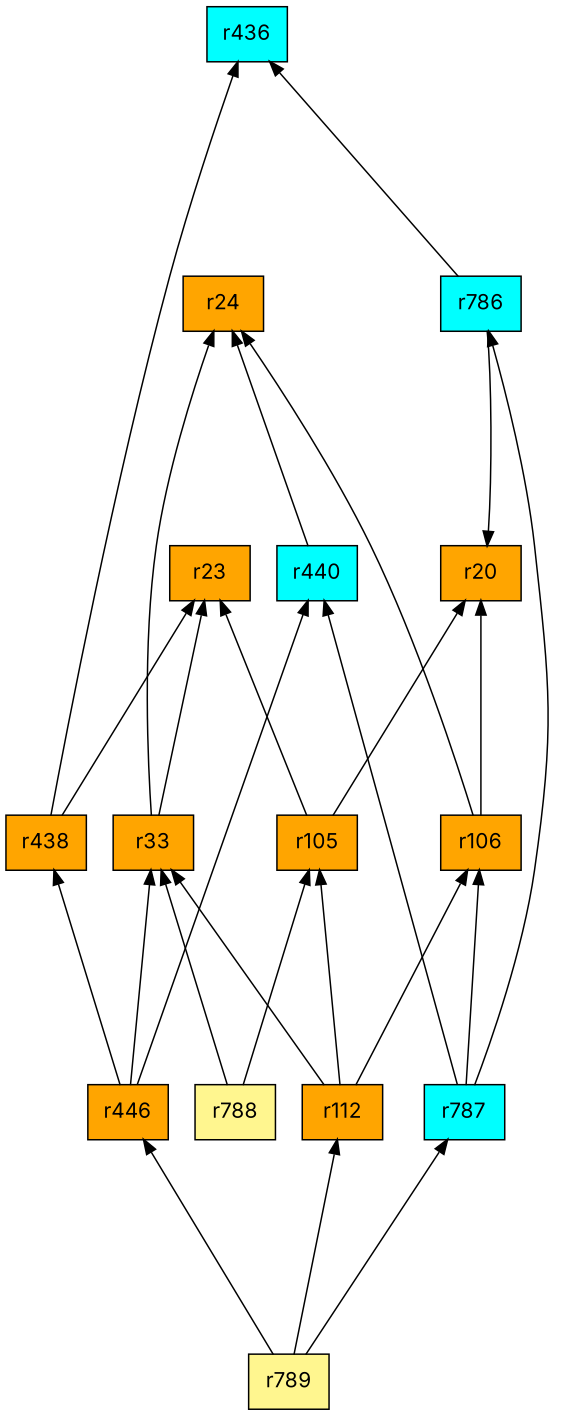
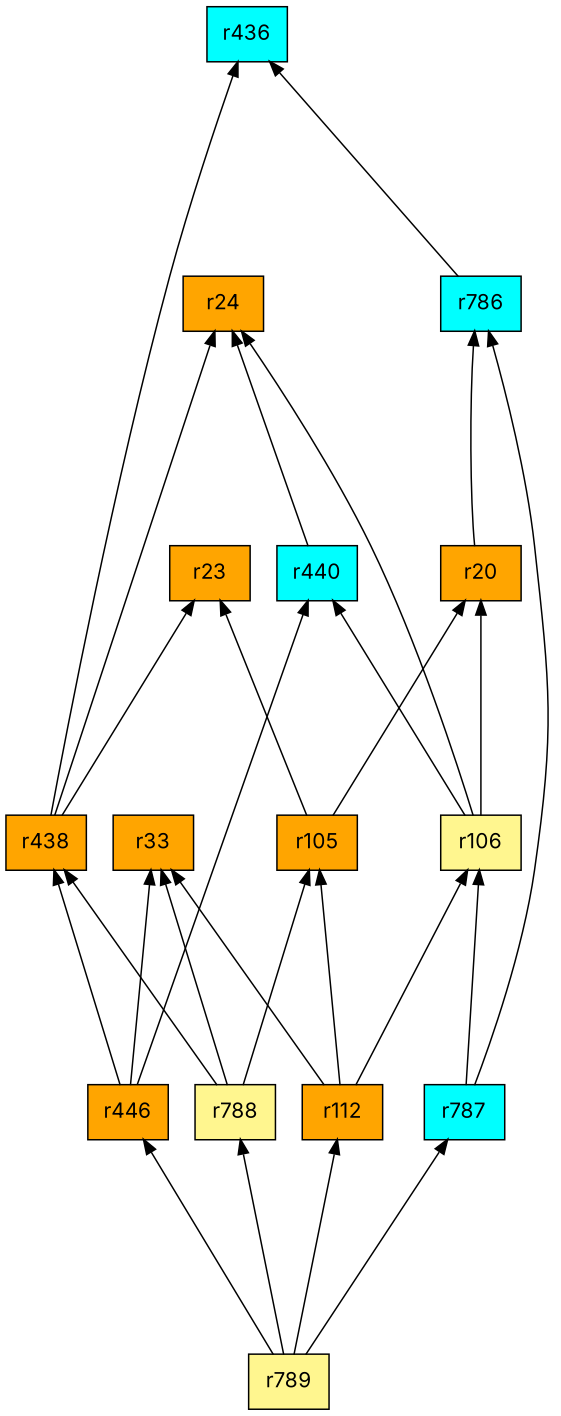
edge "r786" -> "r20": reversed
edge "r33" -> "r24": now "r438" -> "r24"
edge "r33" -> "r23": removed
node "r106": fillcolor orange -> khaki1
edge "r787" -> "r440": now "r106" -> "r440"
edge "r788" -> "r438": added
edge "r789" -> "r788": added
